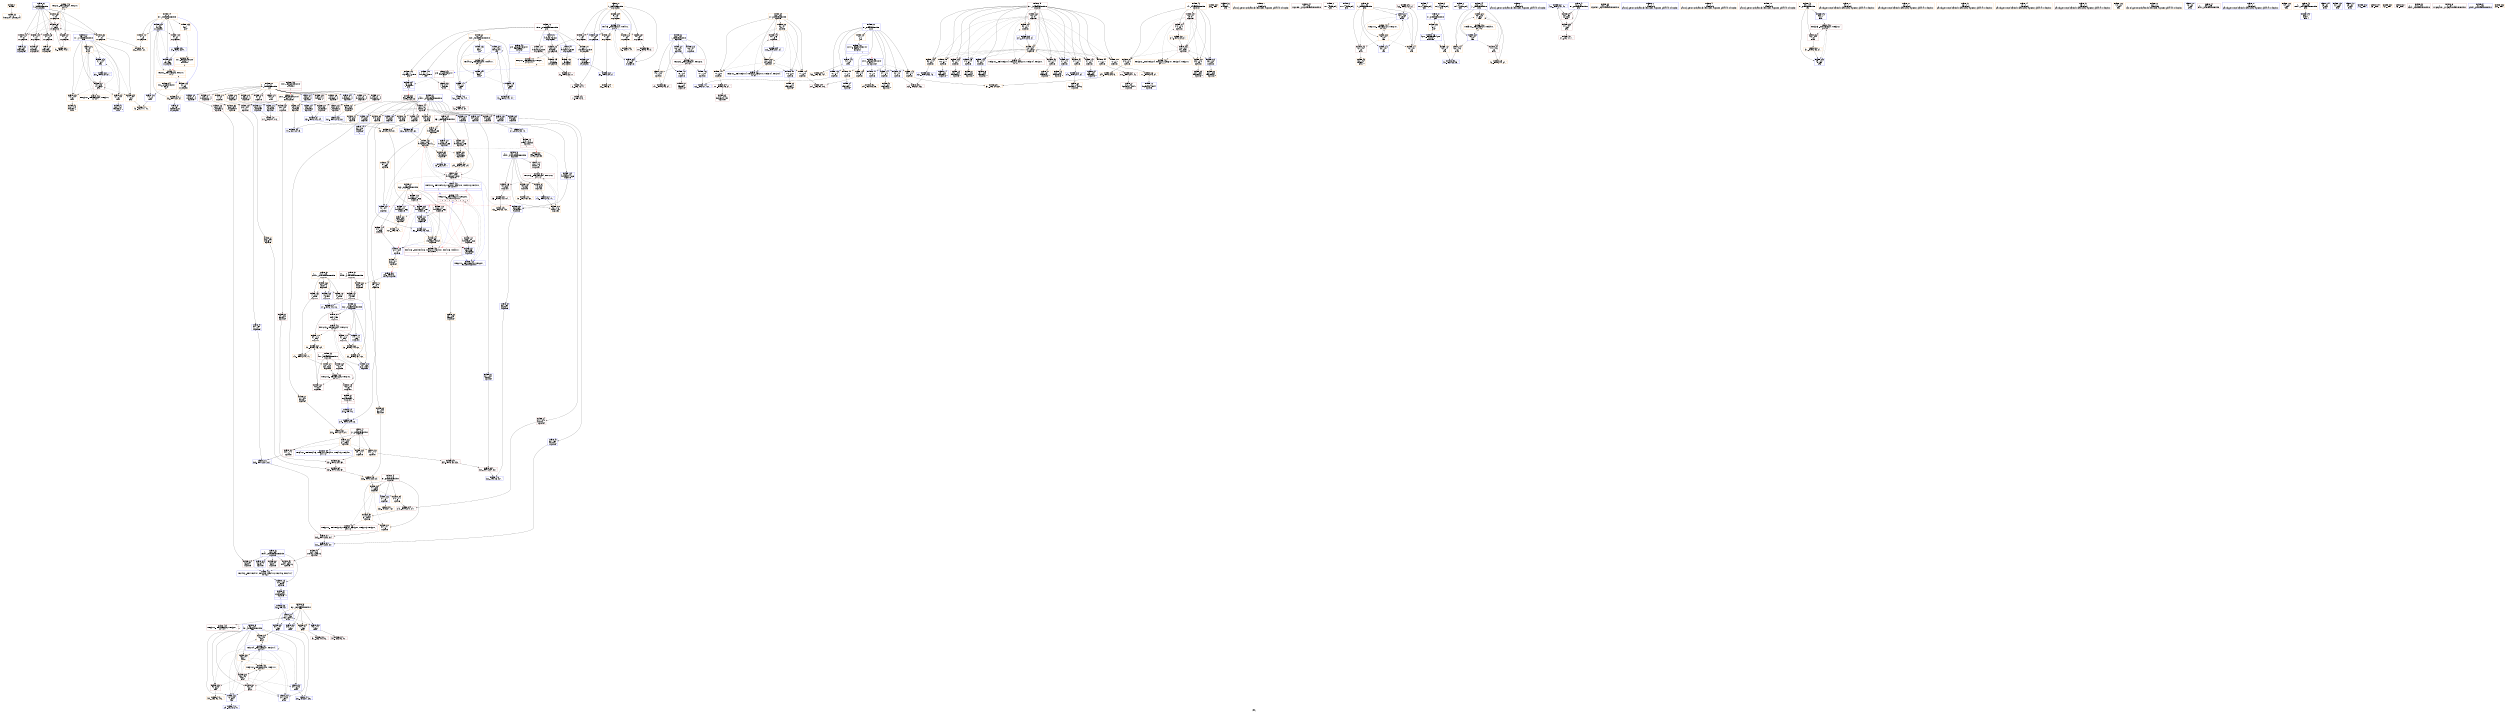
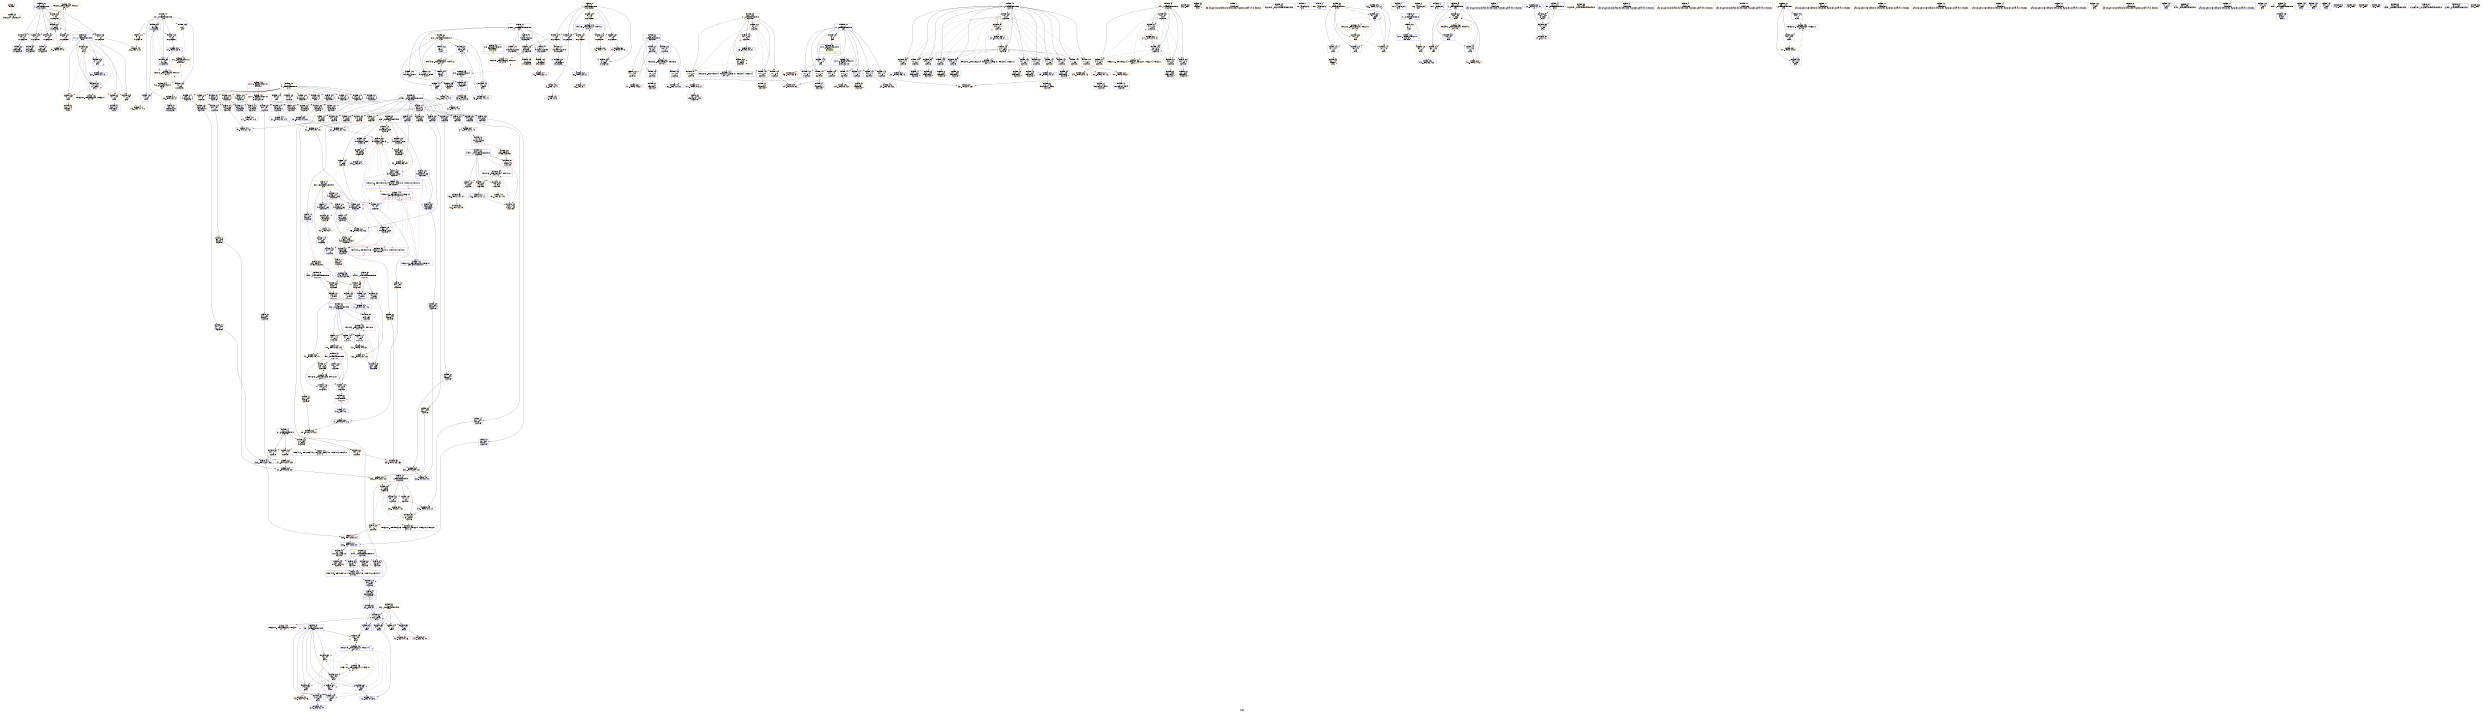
node "NodeID: 558": added
